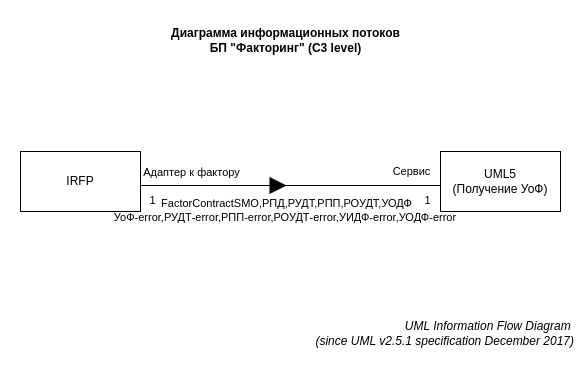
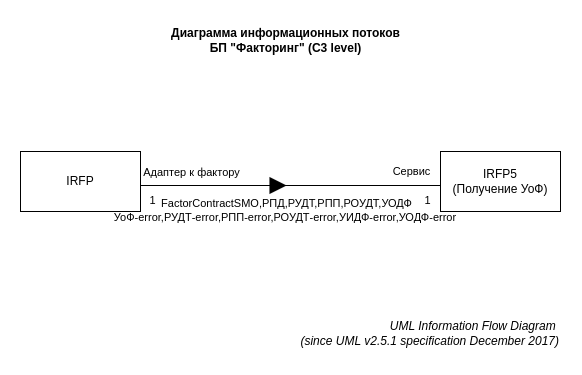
node "UML5 (Получение УоФ)": label "UML5 (Получение УоФ)" -> "IRFP5 (Получение УоФ)"
node "UML Information Flow Diagram (since UML v2.5.1 specification December 2017)": moved (436, 334) -> (421, 334)
